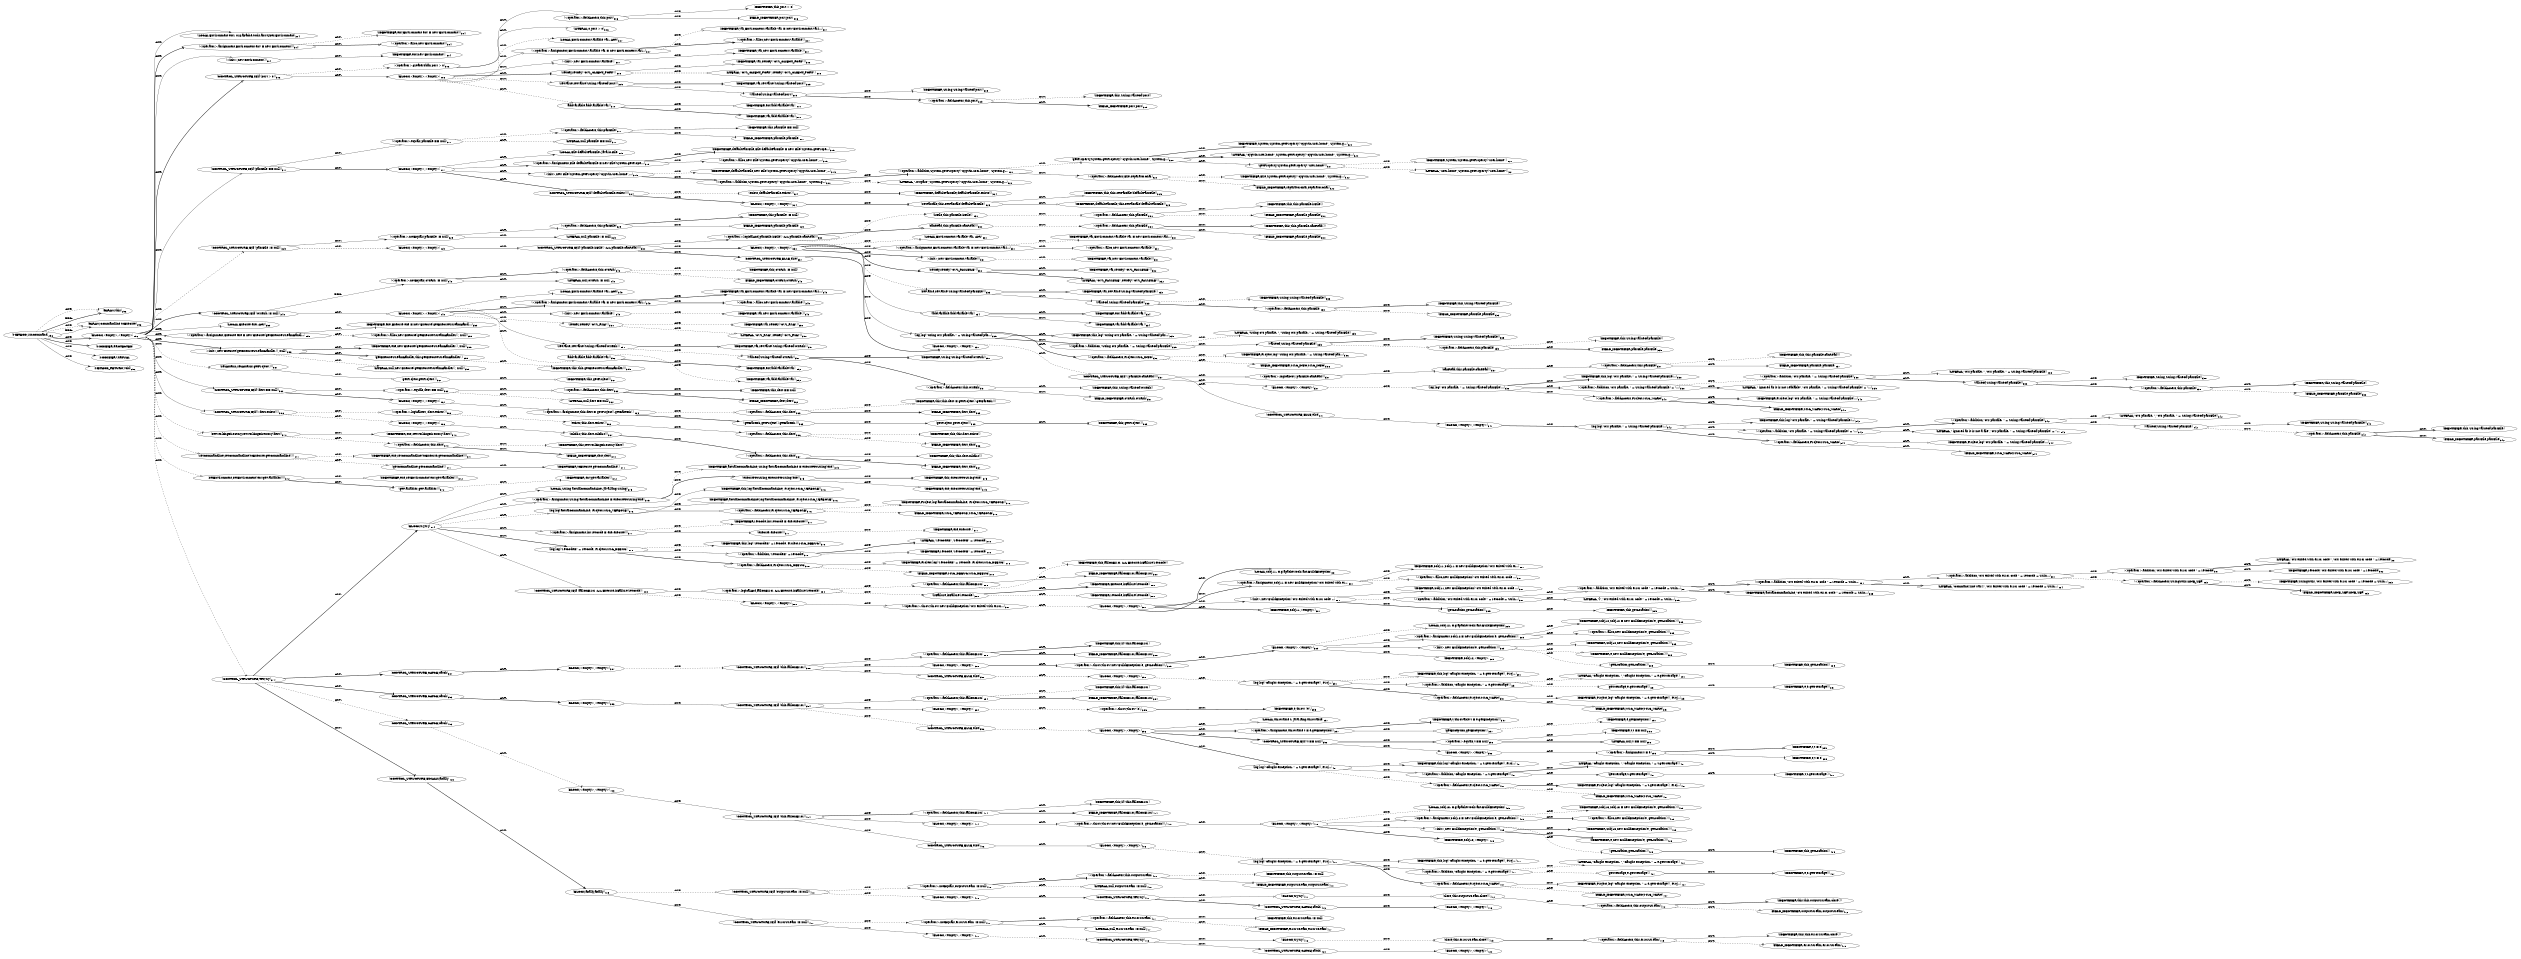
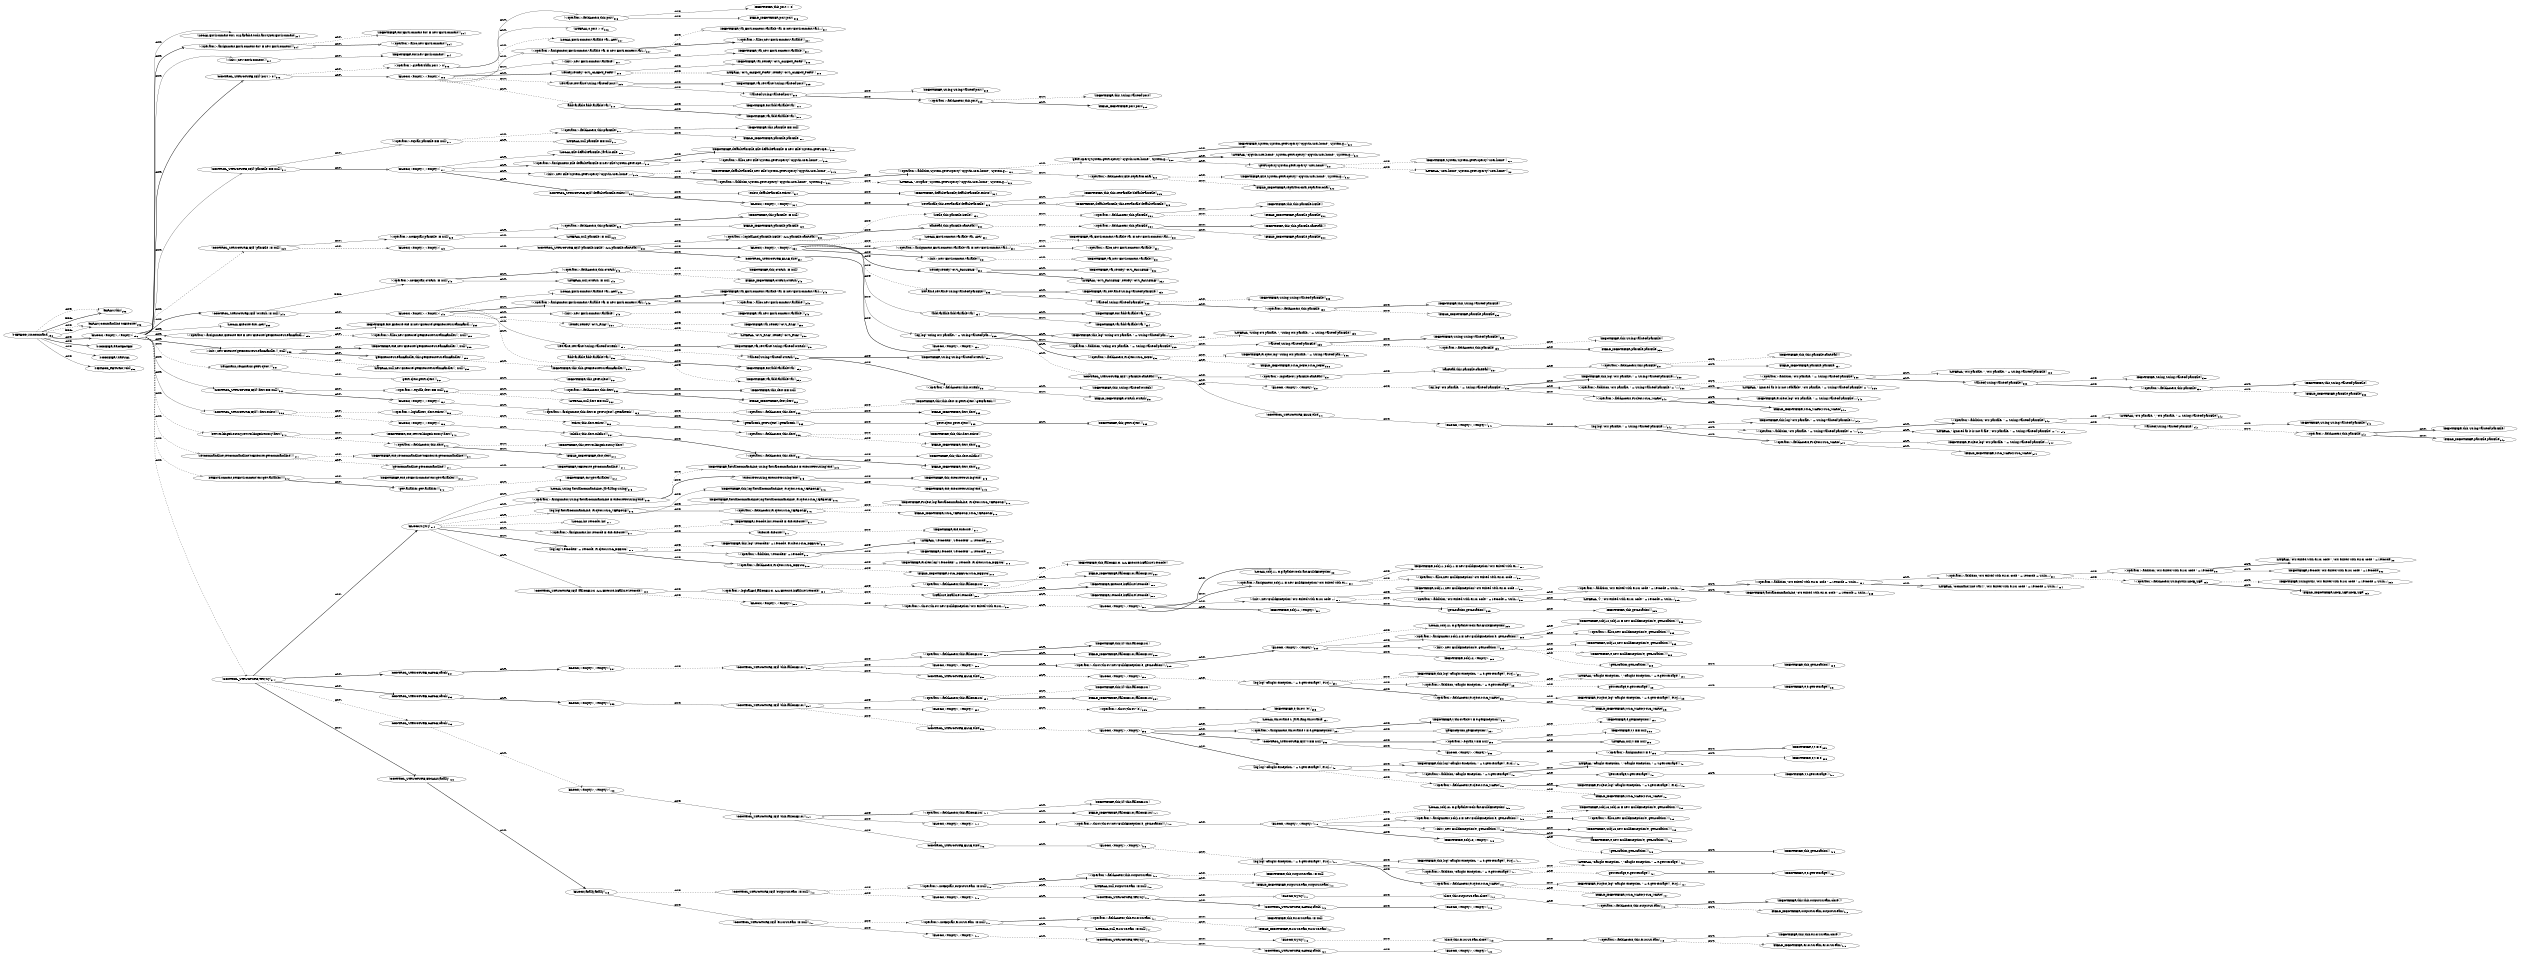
edge "(CONTROL_STRUCTURE,IF,if (defaultPassFile.exists()))" -> "(exists,defaultPassFile.exists())": style dashed -> solid
node "(LOCAL,int retCode: int)": added
